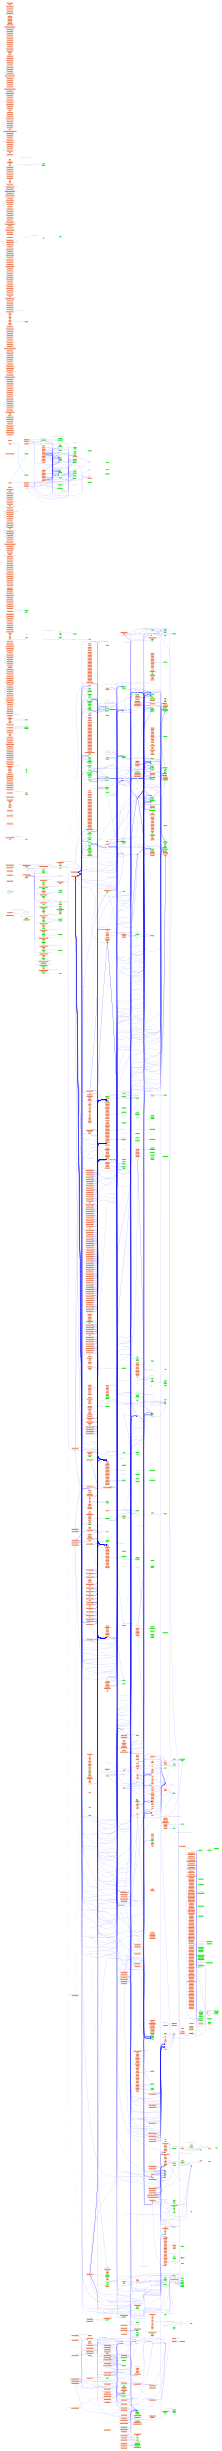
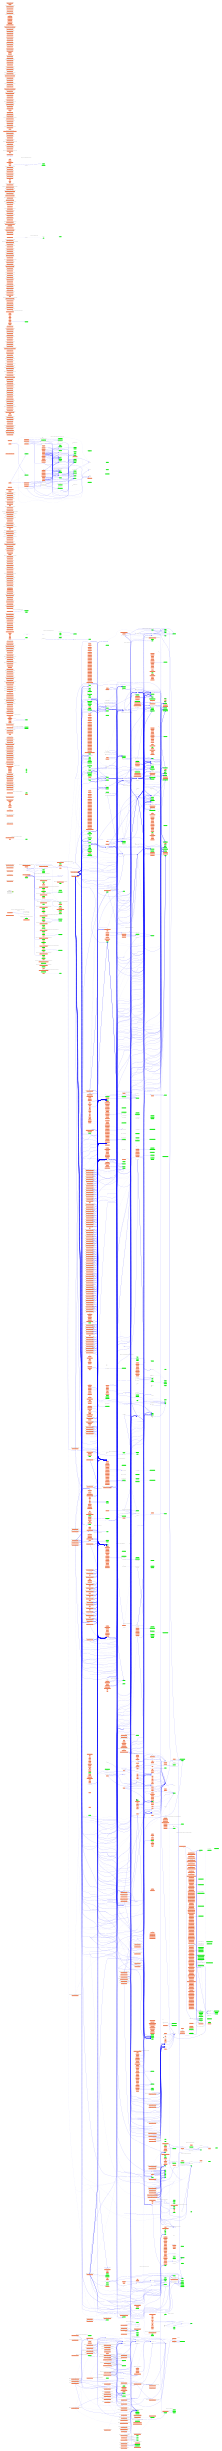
node "55: toggleClass": removed
